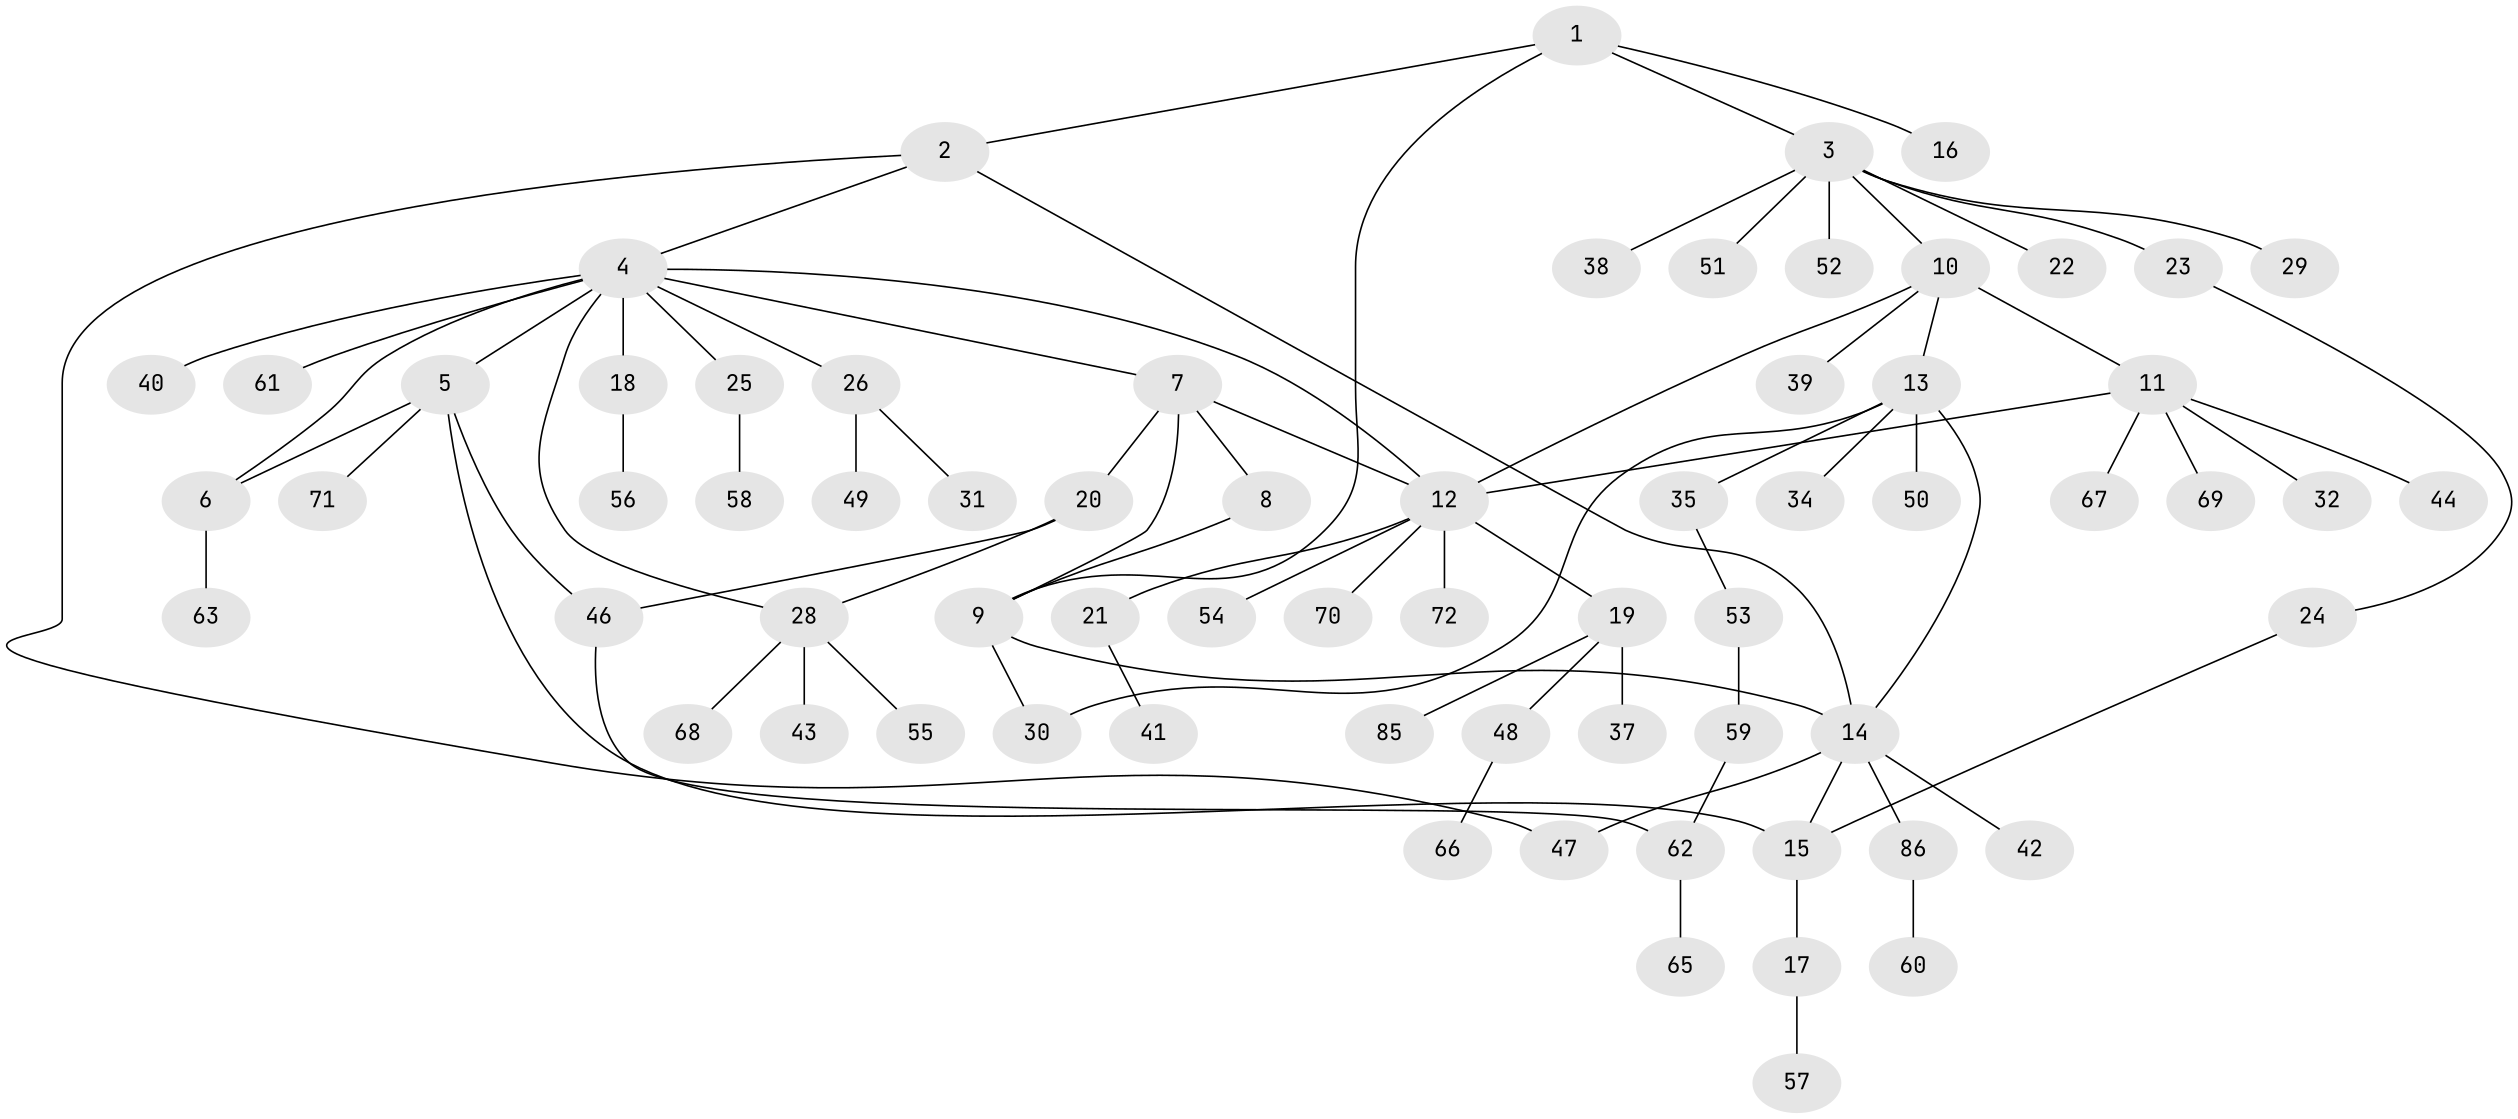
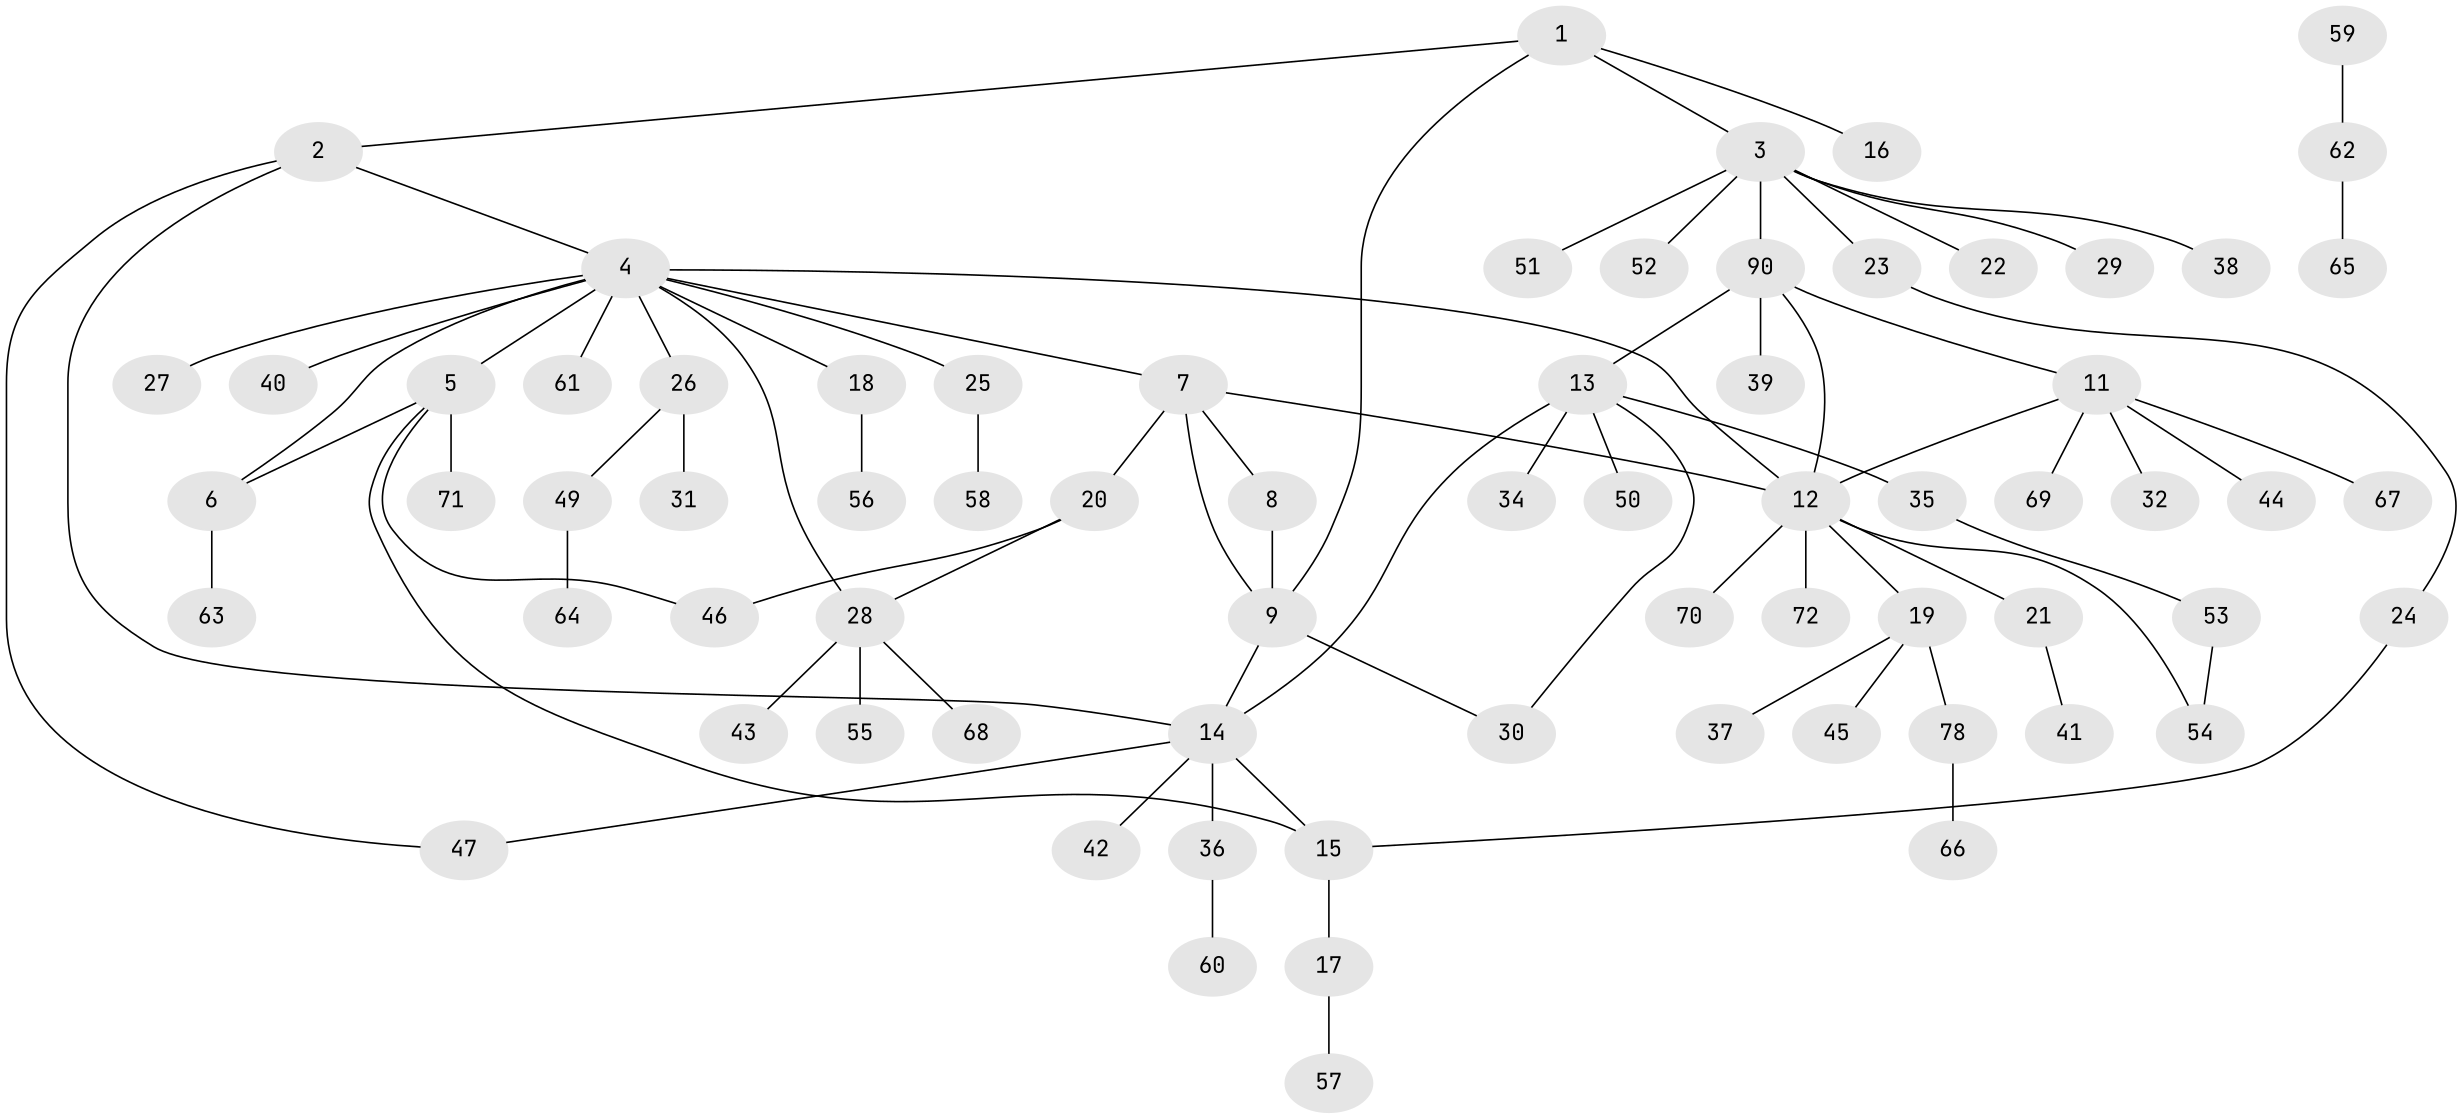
node "10": label "10" -> "90"
node "27": added
node "64": added
edge "53" -- "59": now "53" -- "54"
node "85": label "85" -> "45"
node "48": label "48" -> "78"
edge "46" -- "62": removed
node "86": label "86" -> "36"
